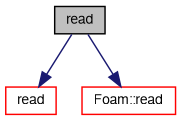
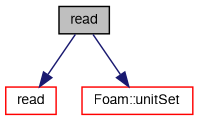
node "Foam::read": label "Foam::read" -> "Foam::unitSet"
